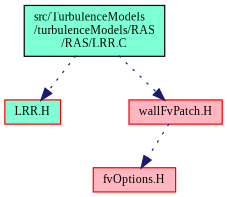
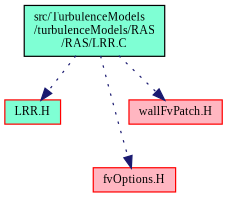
edge "wallFvPatch.H" -> "fvOptions.H": now "src/TurbulenceModels /turbulenceModels/RAS /RAS/LRR.C" -> "fvOptions.H"
